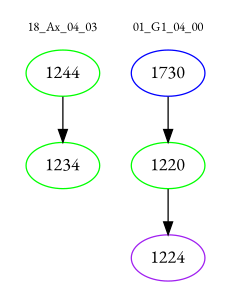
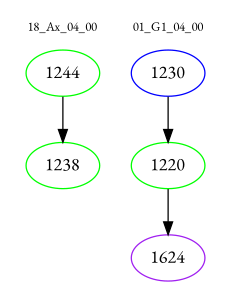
cluster "18_Ax_04_03": label "18_Ax_04_03" -> "18_Ax_04_00"
node "1730": label "1730" -> "1230"
node "1234": label "1234" -> "1238"
node "1224": label "1224" -> "1624"
